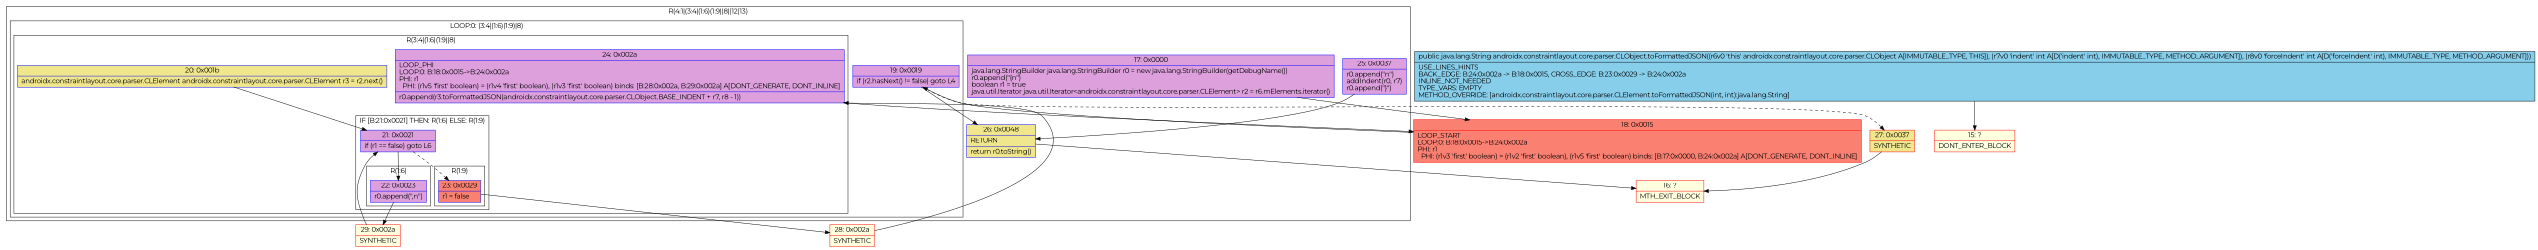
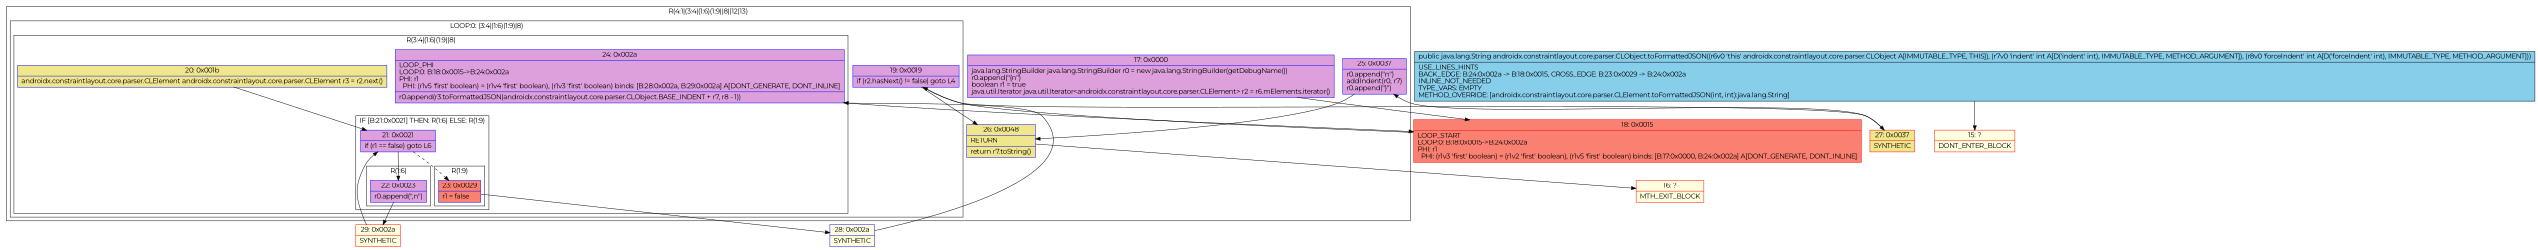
edge "19: 0x0019" -> "27: 0x0037": style dashed -> solid
node "26: 0x0048": text "return r0.toString()" -> "return r7.toString()"
edge "27: 0x0037" -> "16: ?": now "27: 0x0037" -> "25: 0x0037"
node "28: 0x002a": color red -> blue
